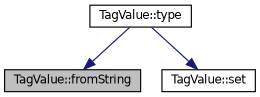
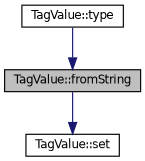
edge "TagValue::type" -> "TagValue::set": now "TagValue::fromString" -> "TagValue::set"
